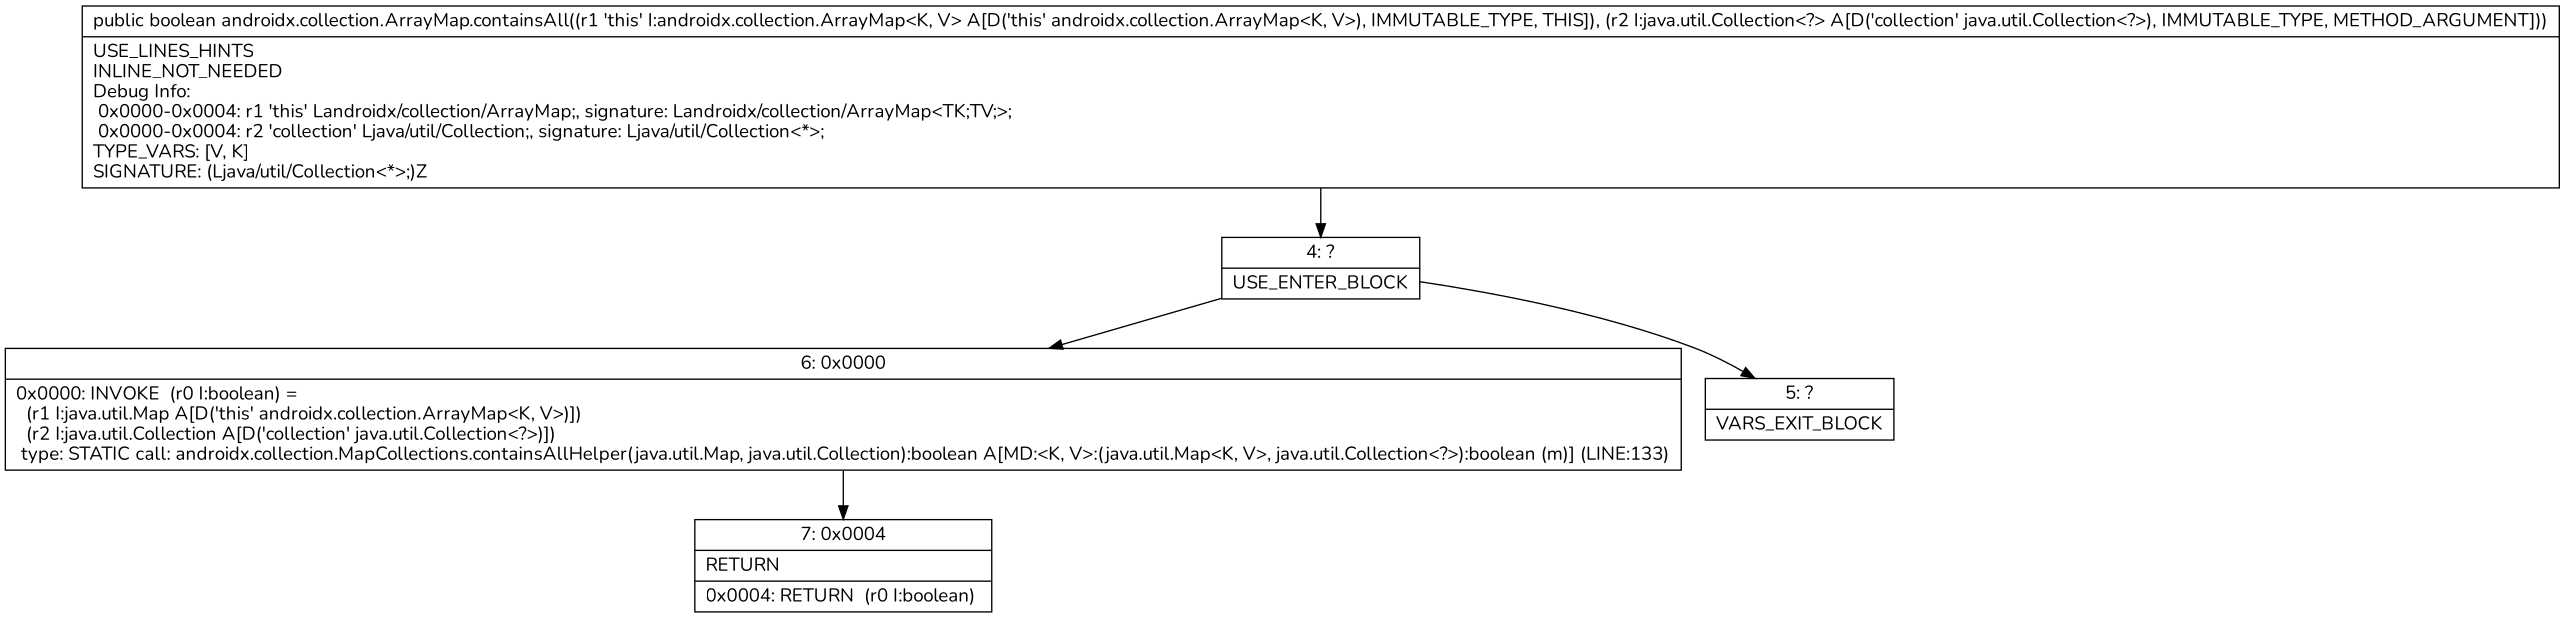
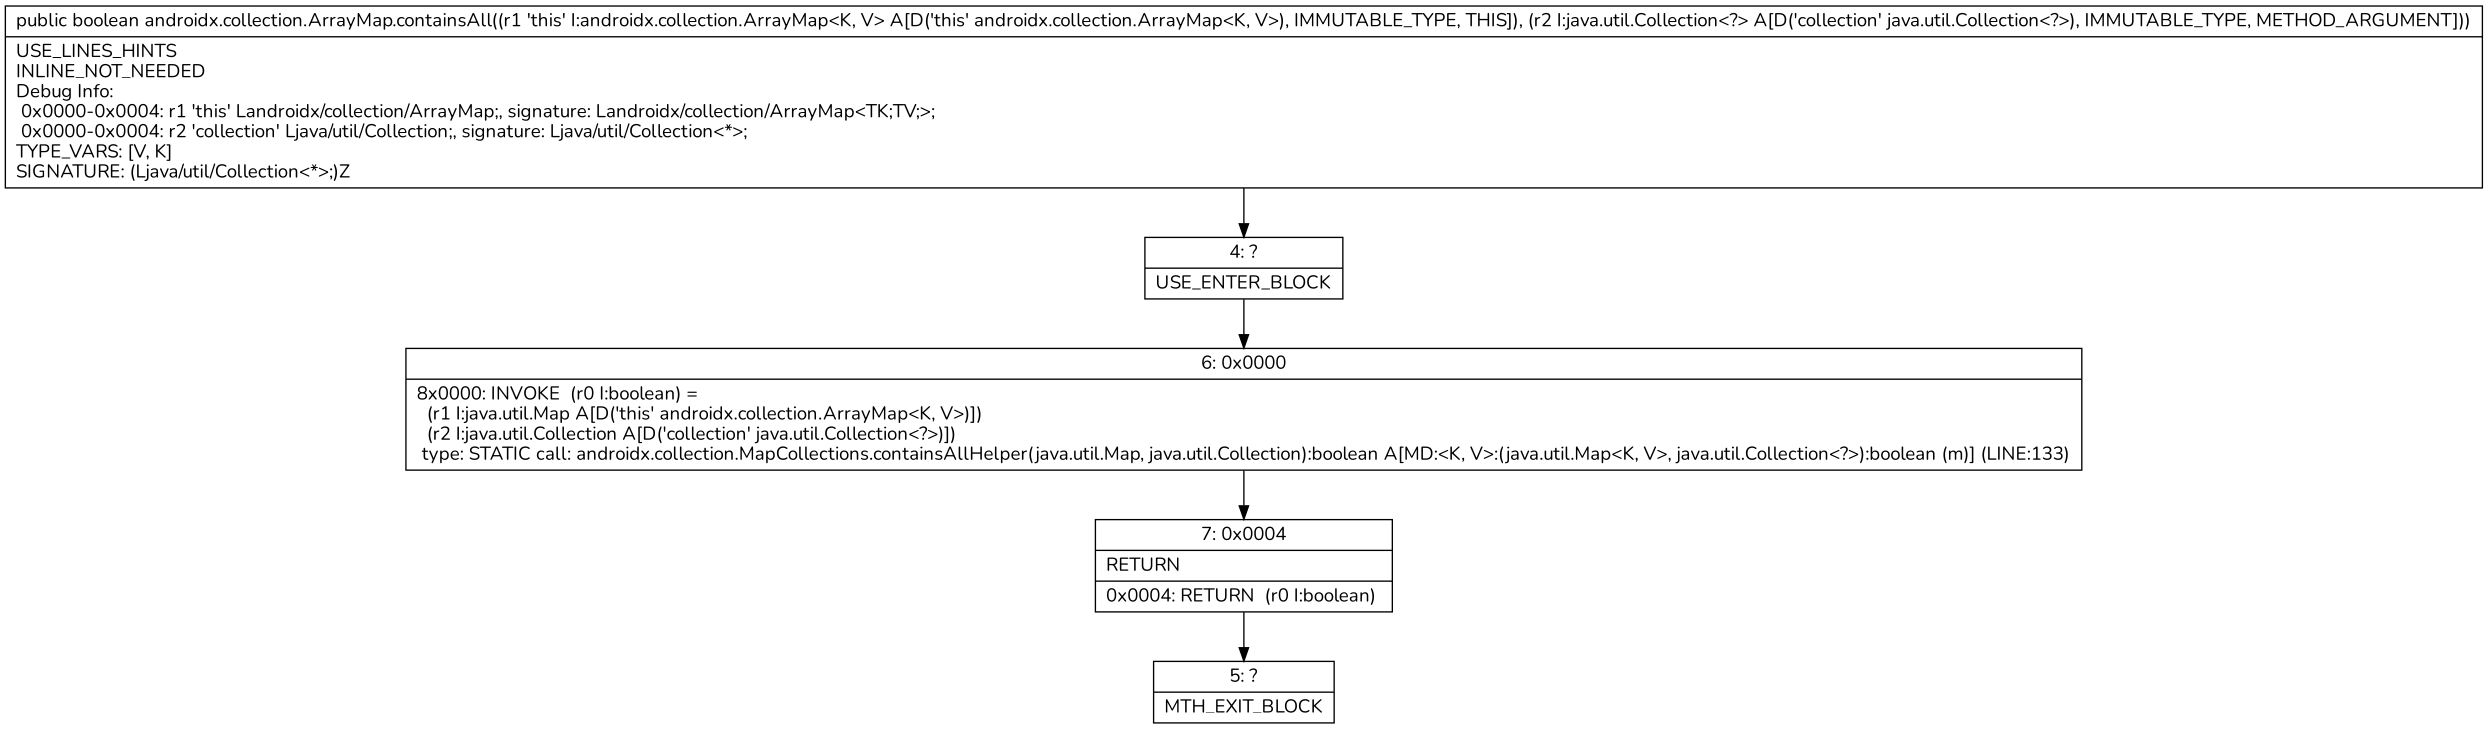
edge "4: ?" -> "5: ?": now "7: 0x0004" -> "5: ?"
node "6: 0x0000": text "0x0000: INVOKE  (r0 I:boolean) =" -> "8x0000: INVOKE  (r0 I:boolean) ="
node "5: ?": text "VARS_EXIT_BLOCK" -> "MTH_EXIT_BLOCK"
